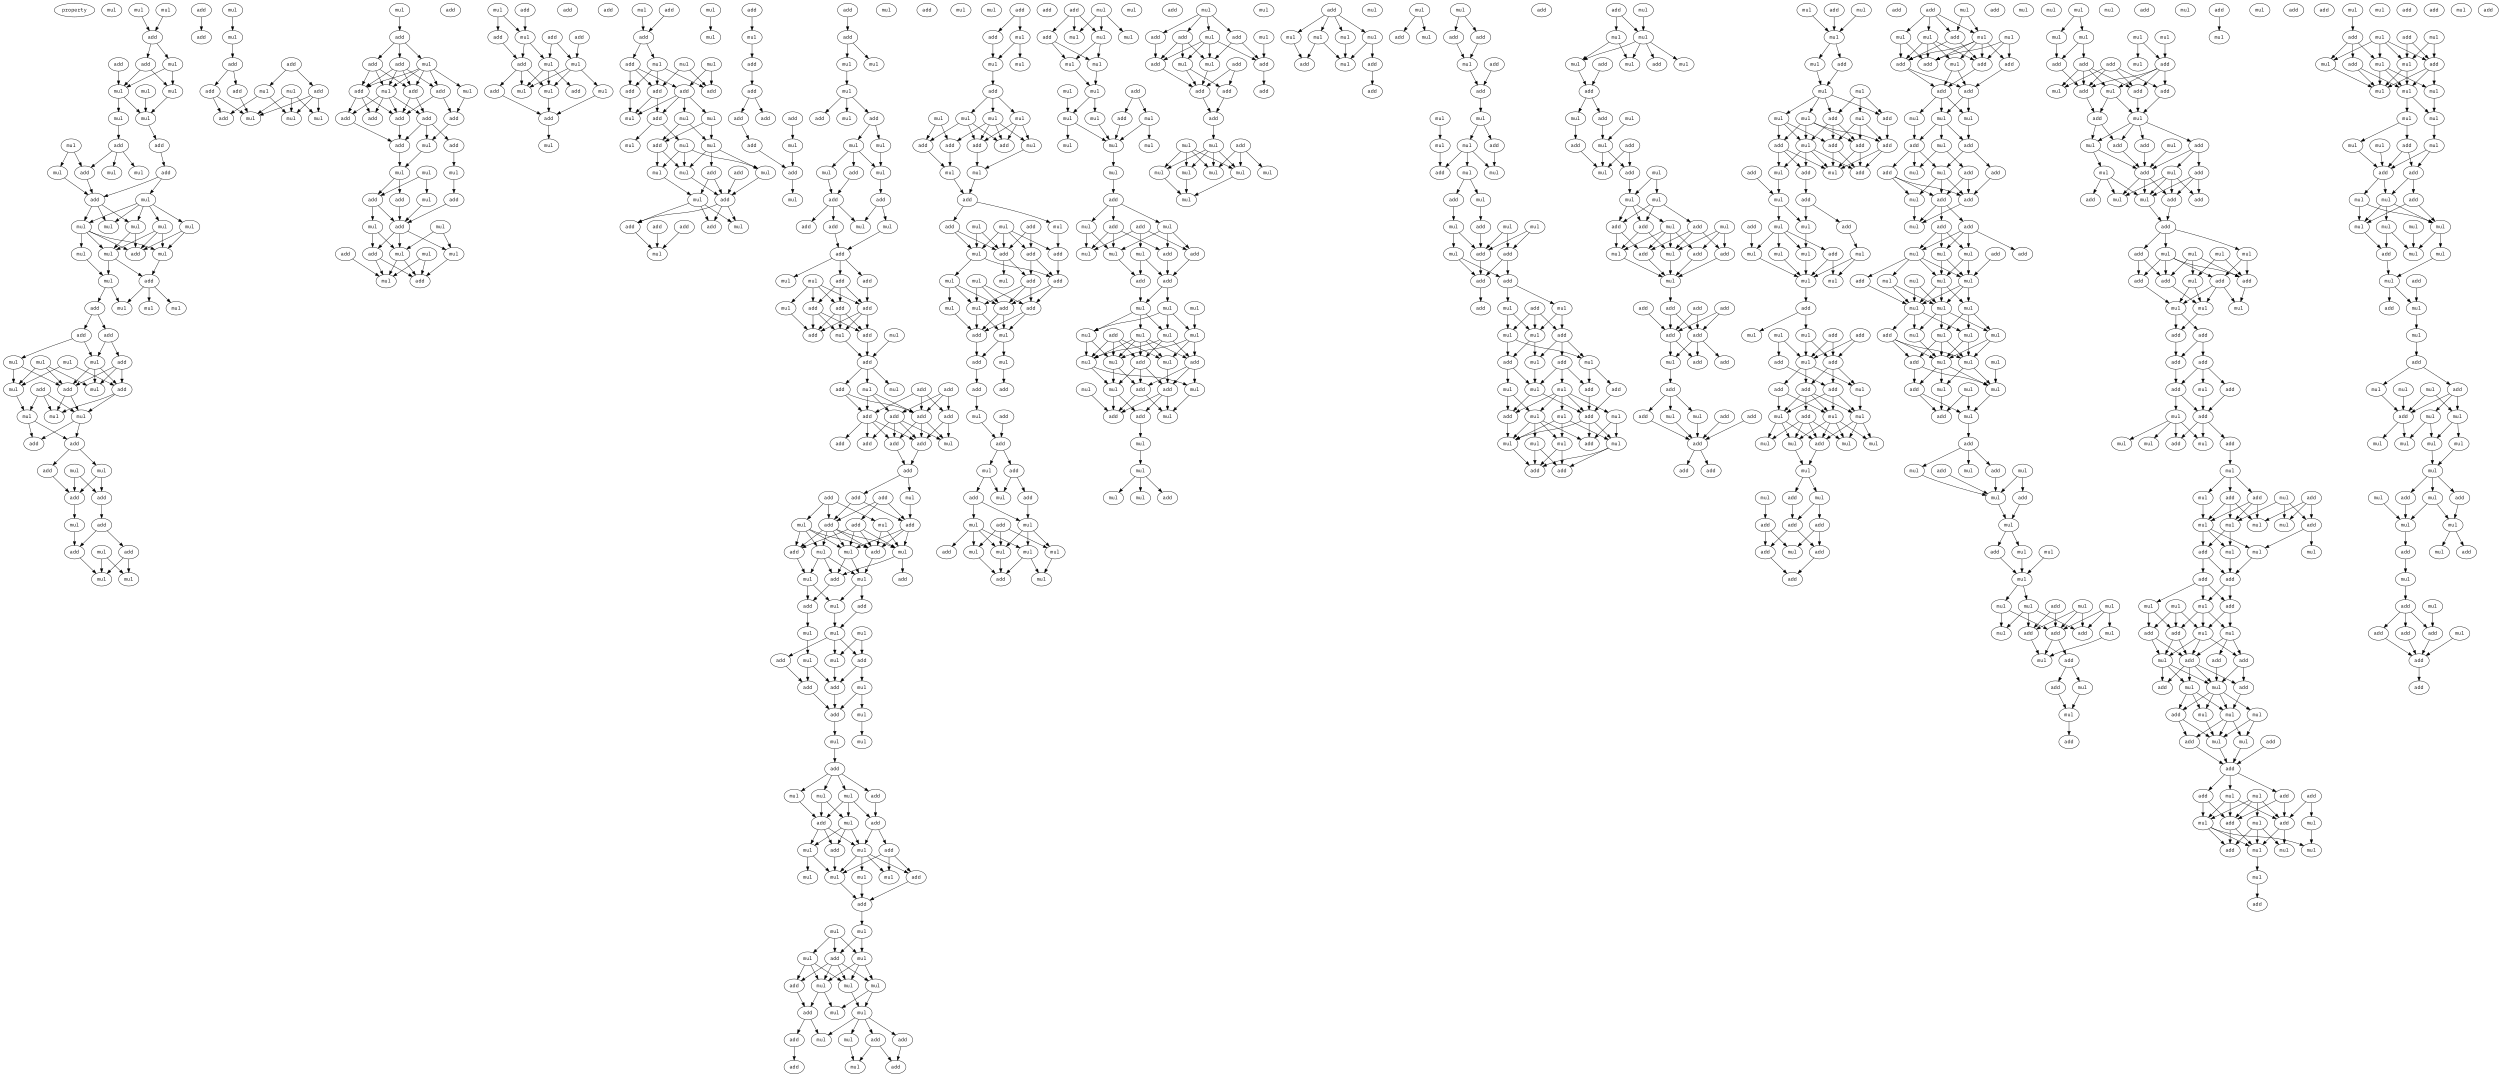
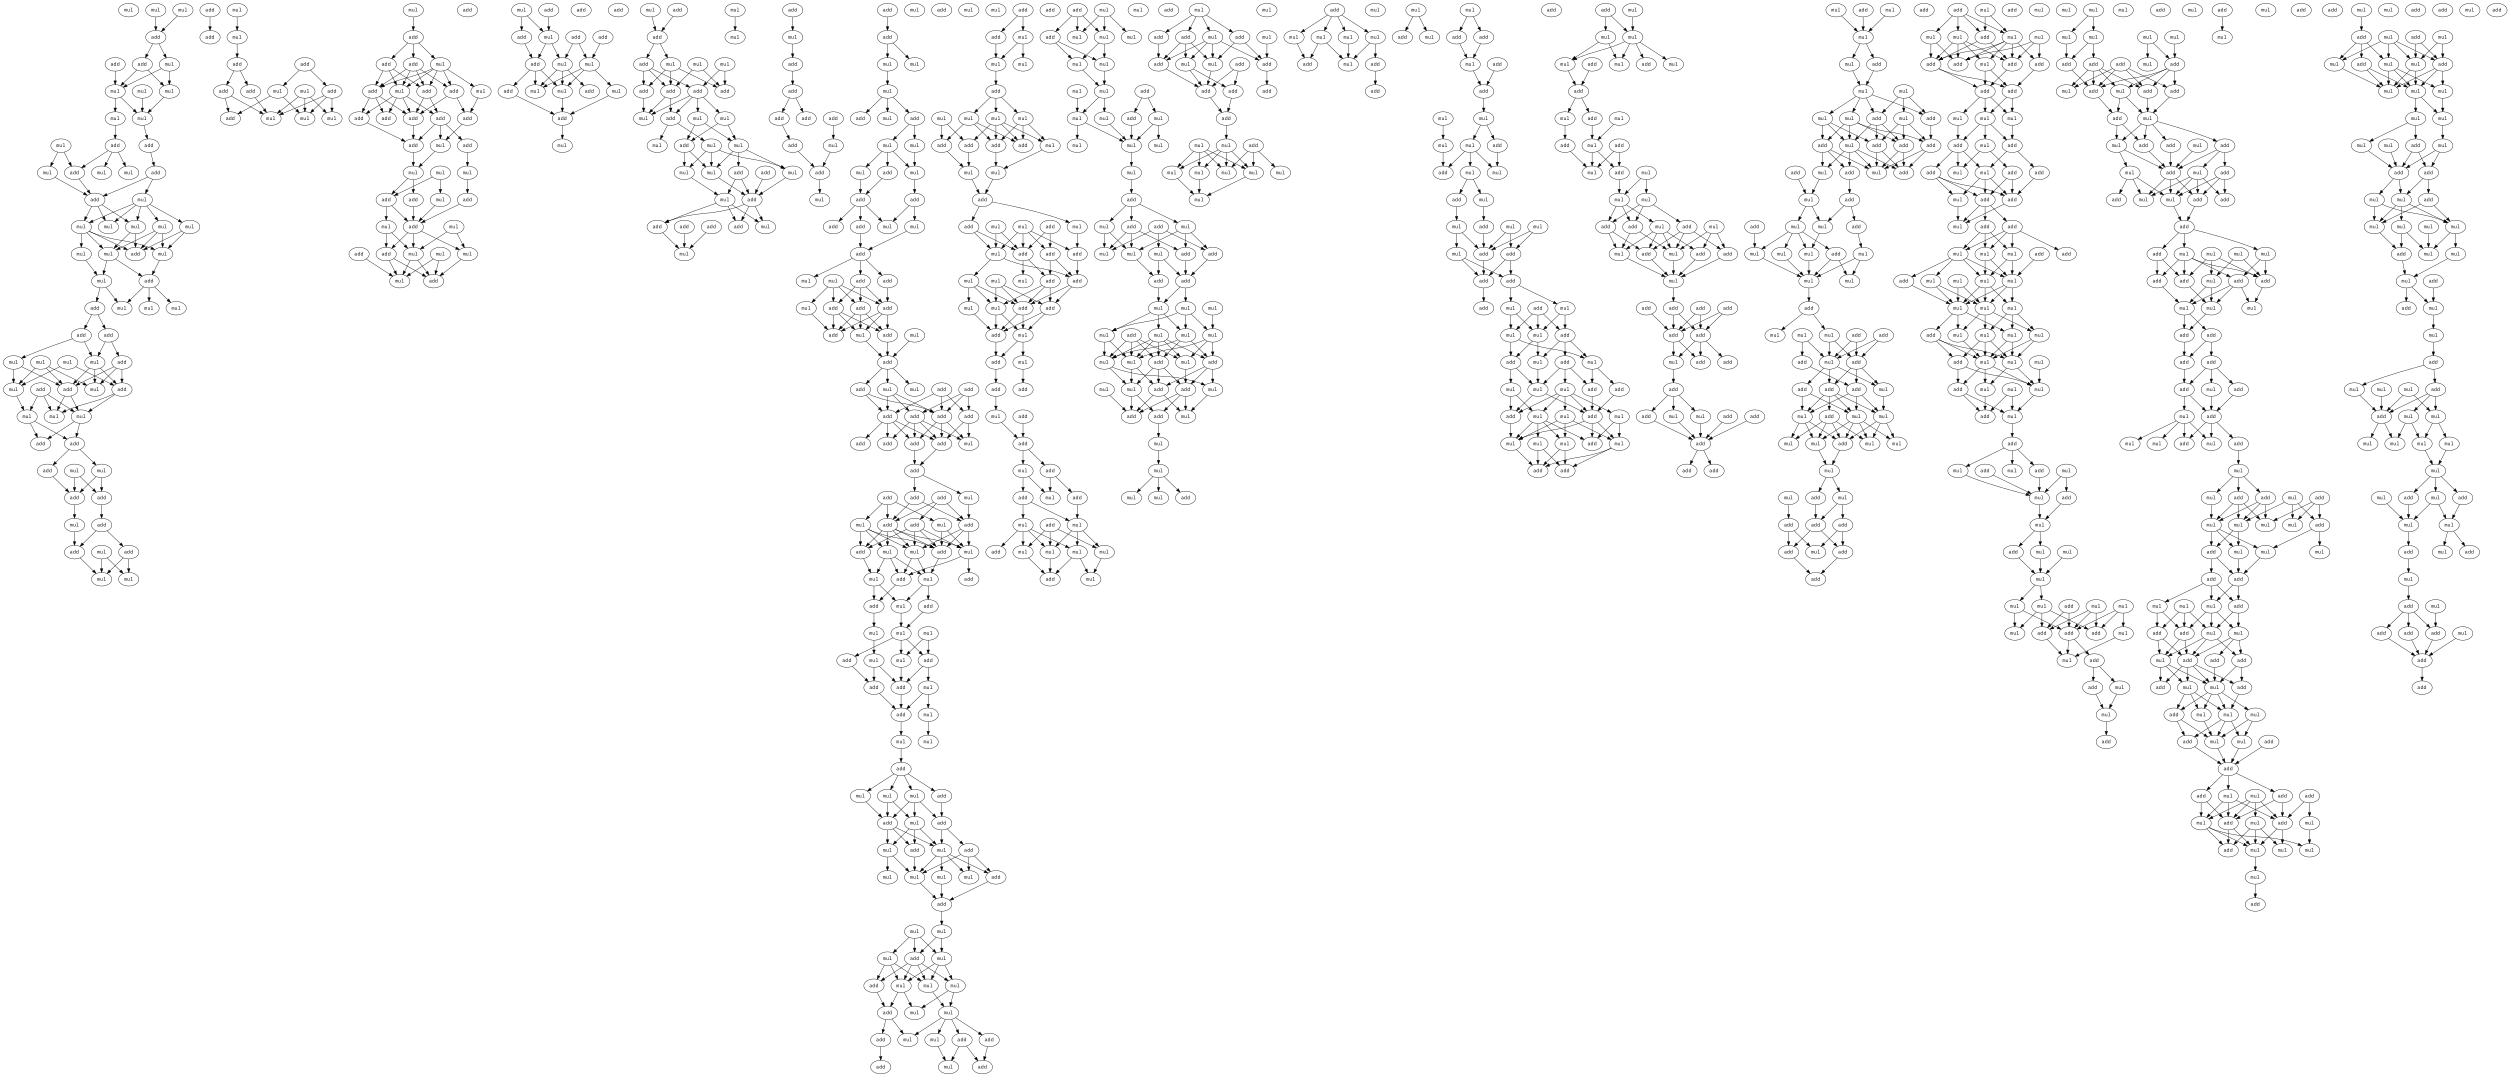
node "property": removed
